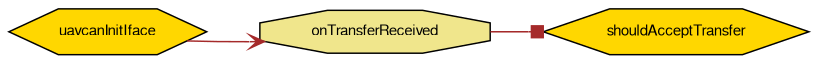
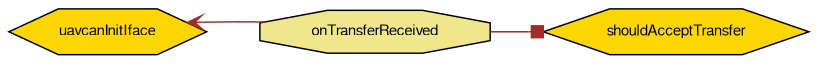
edge "uavcanInitIface" -> "onTransferReceived": reversed
